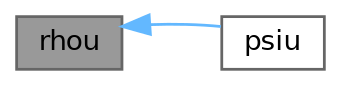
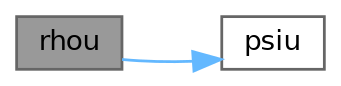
edge "psiu" -> "rhou": reversed
